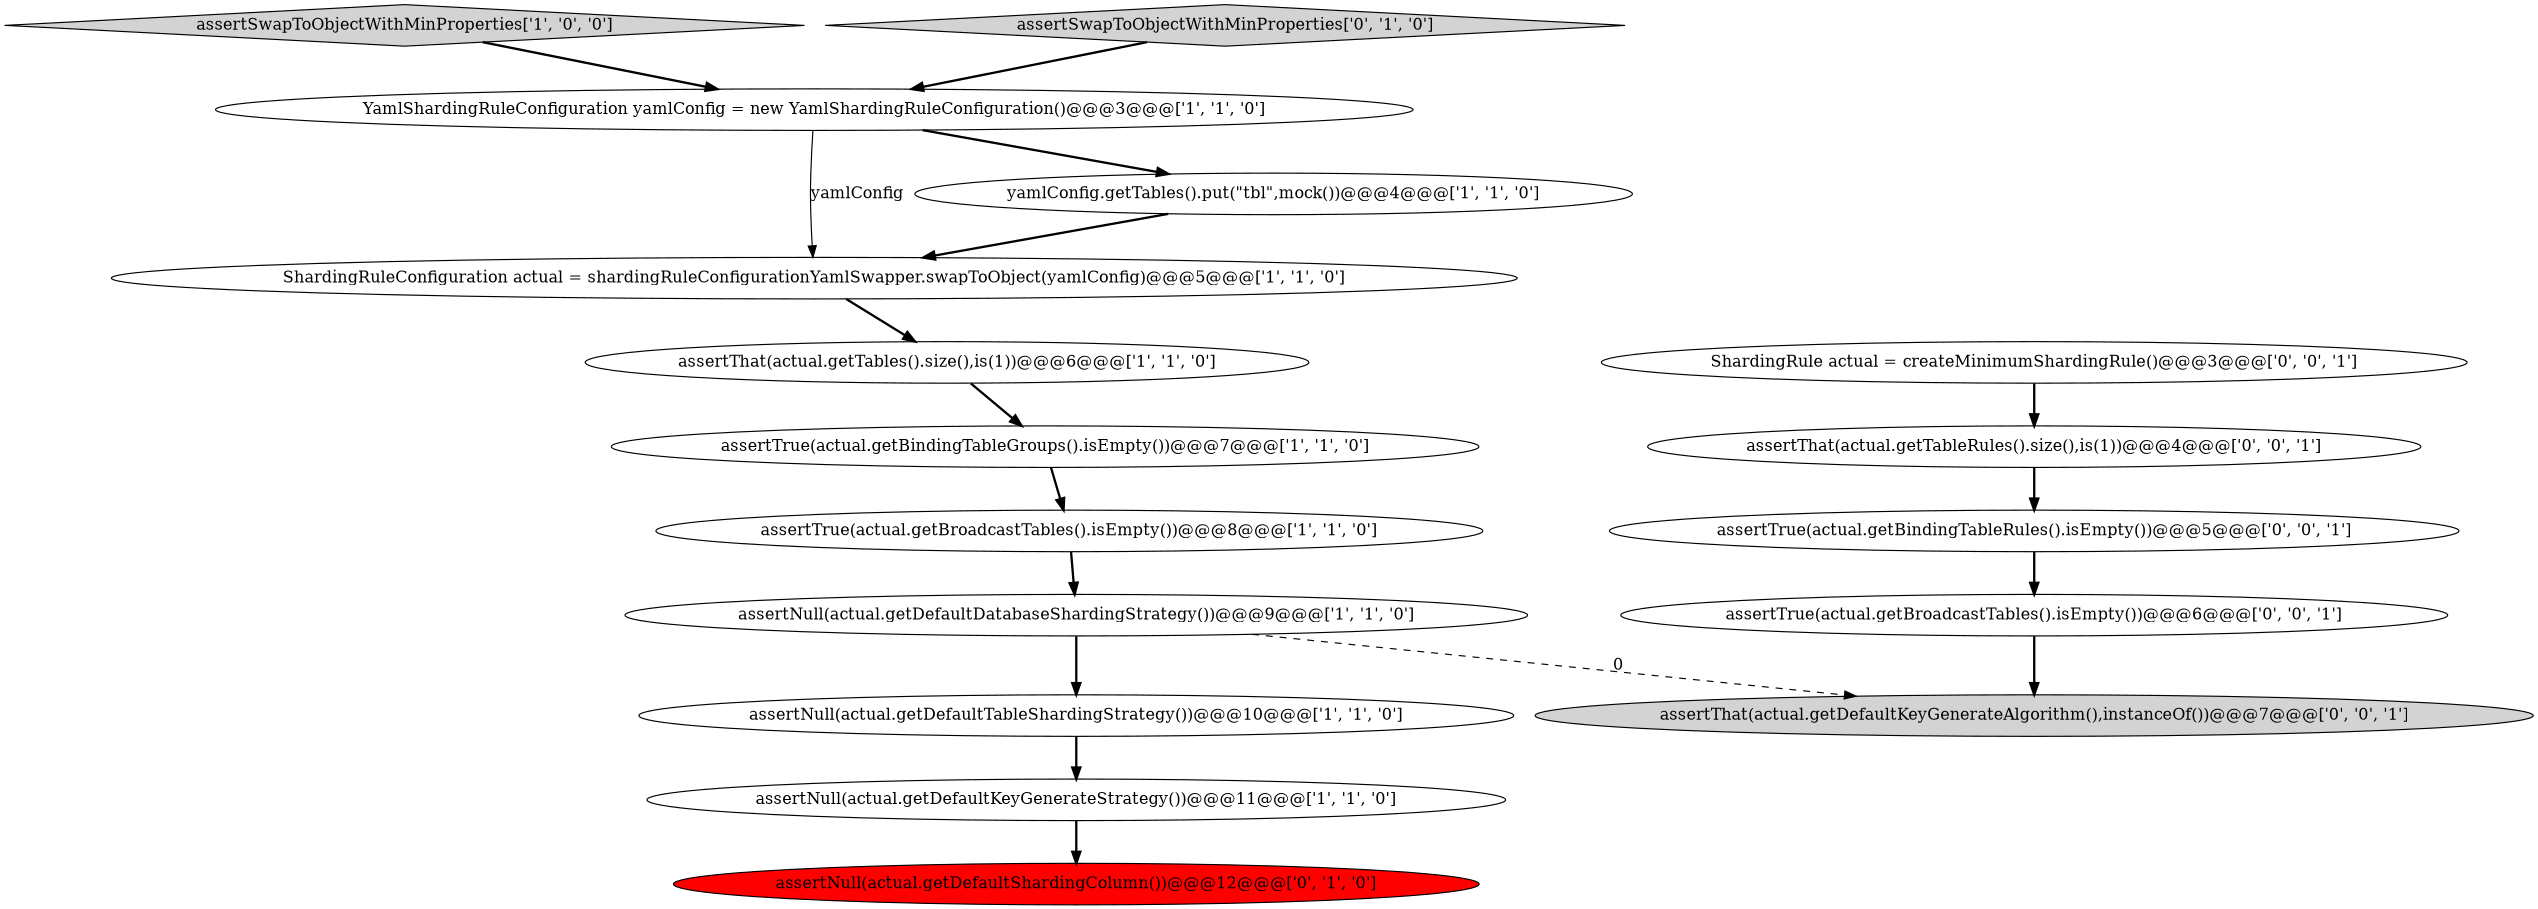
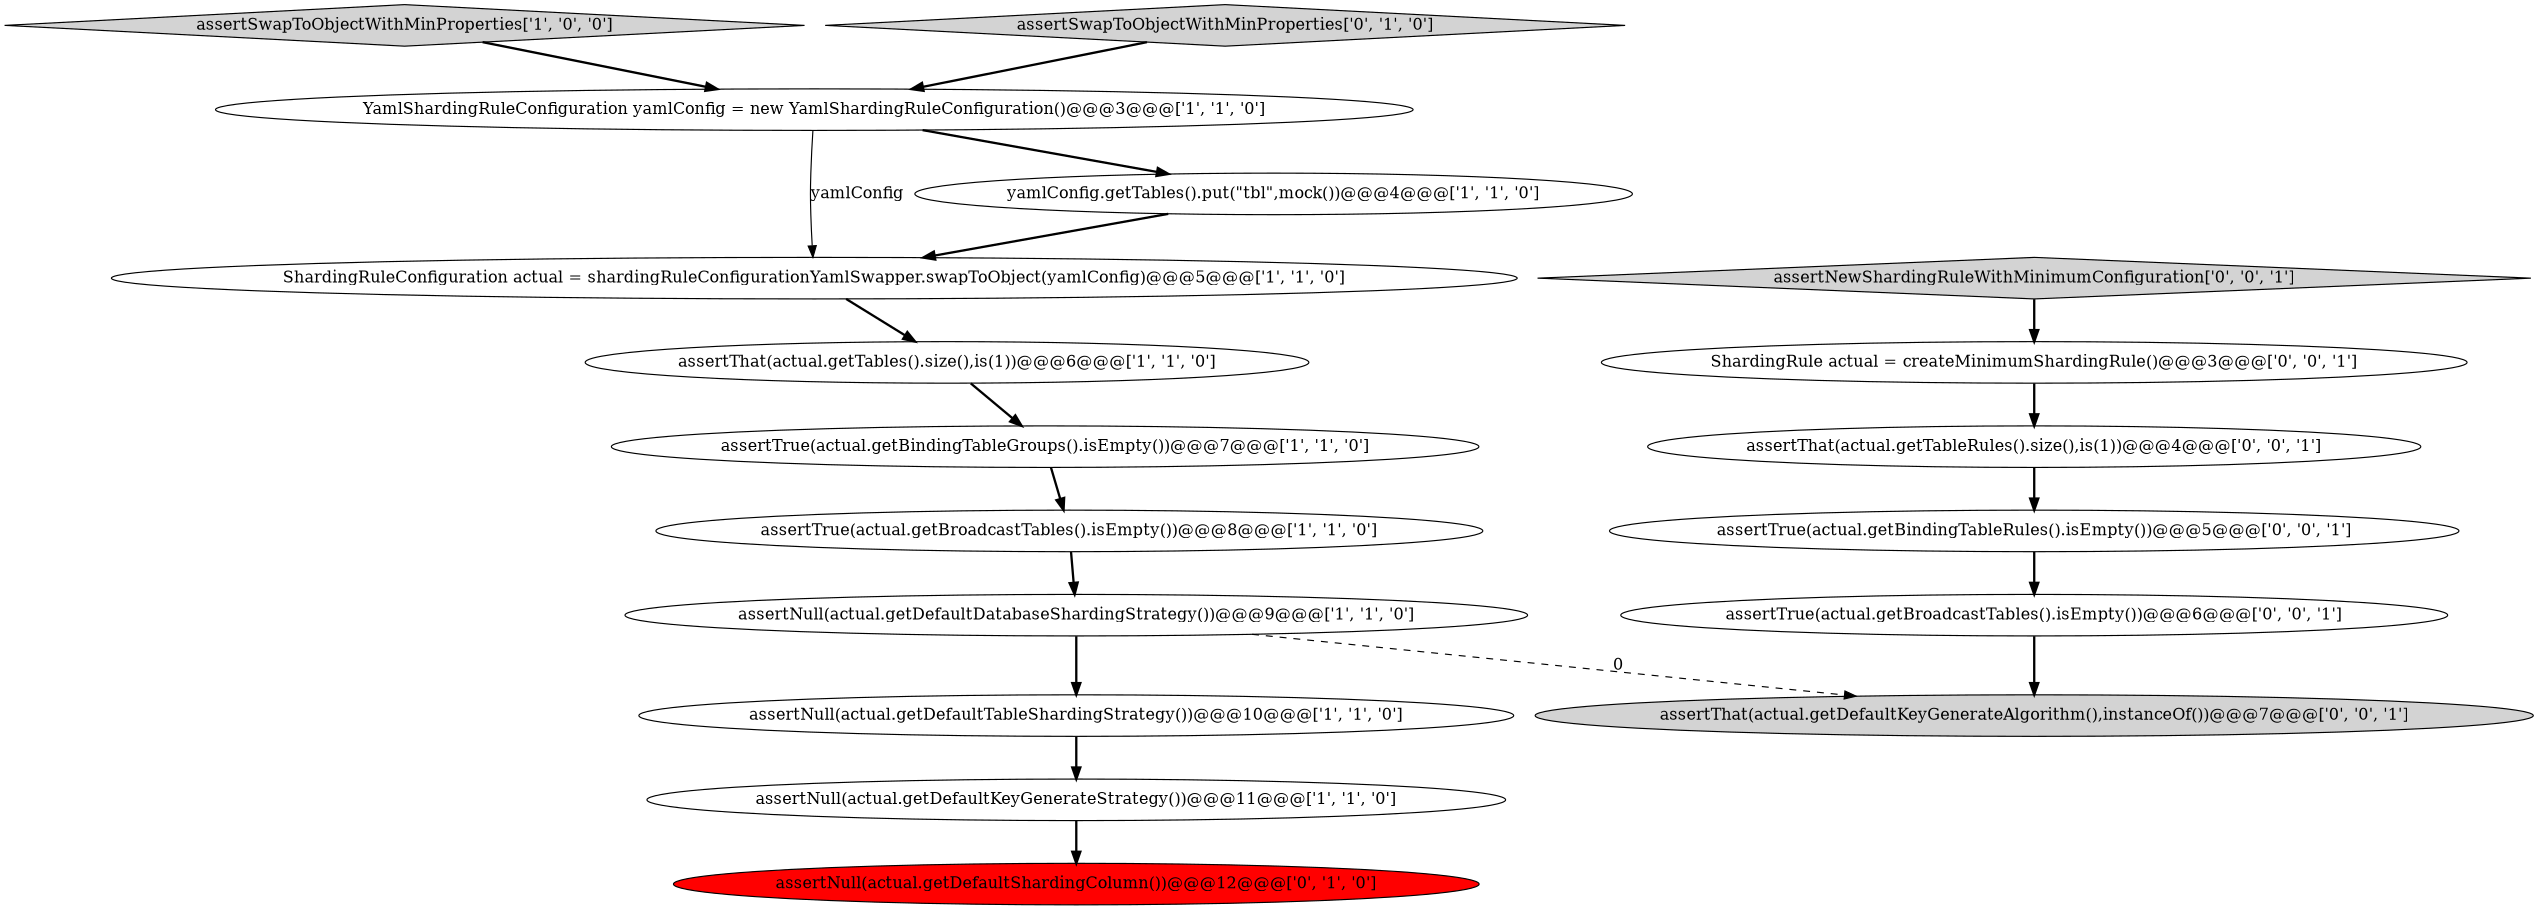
node "assertNewShardingRuleWithMinimumConfiguration['0', '0', '1']": added
